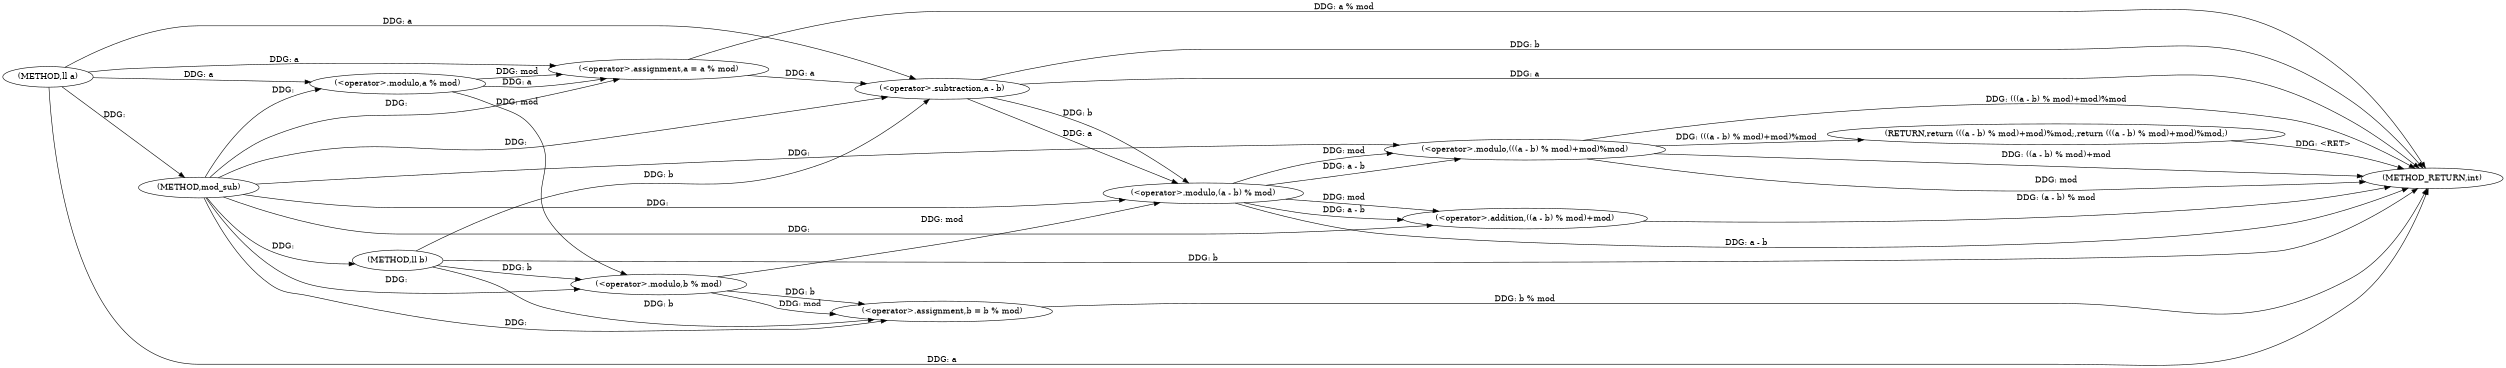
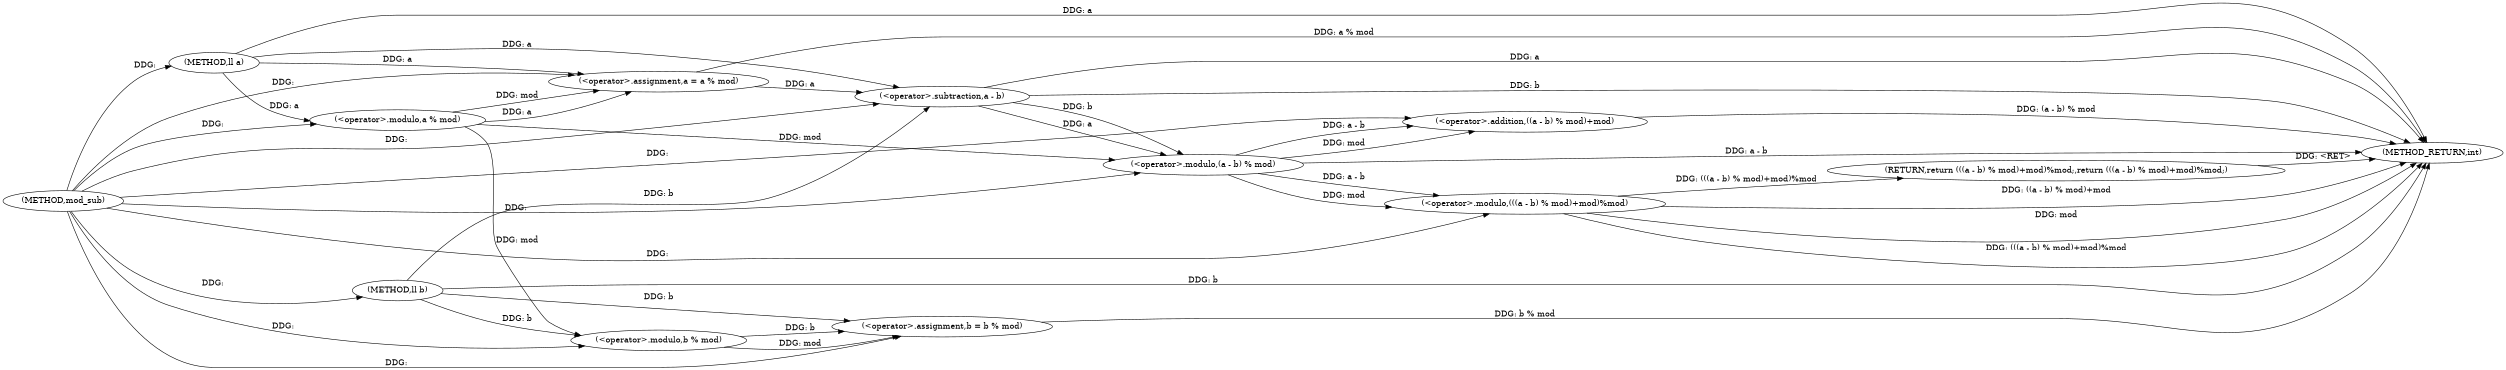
edge "(METHOD,ll a)" -> "(METHOD,mod_sub)": reversed
edge "(<operator>.modulo,b % mod)" -> "(<operator>.modulo,(a - b) % mod)": now "(<operator>.modulo,a % mod)" -> "(<operator>.modulo,(a - b) % mod)"
